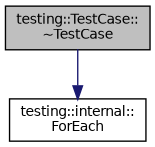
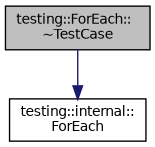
node "testing::TestCase:: ~TestCase": label "testing::TestCase:: ~TestCase" -> "testing::ForEach:: ~TestCase"
